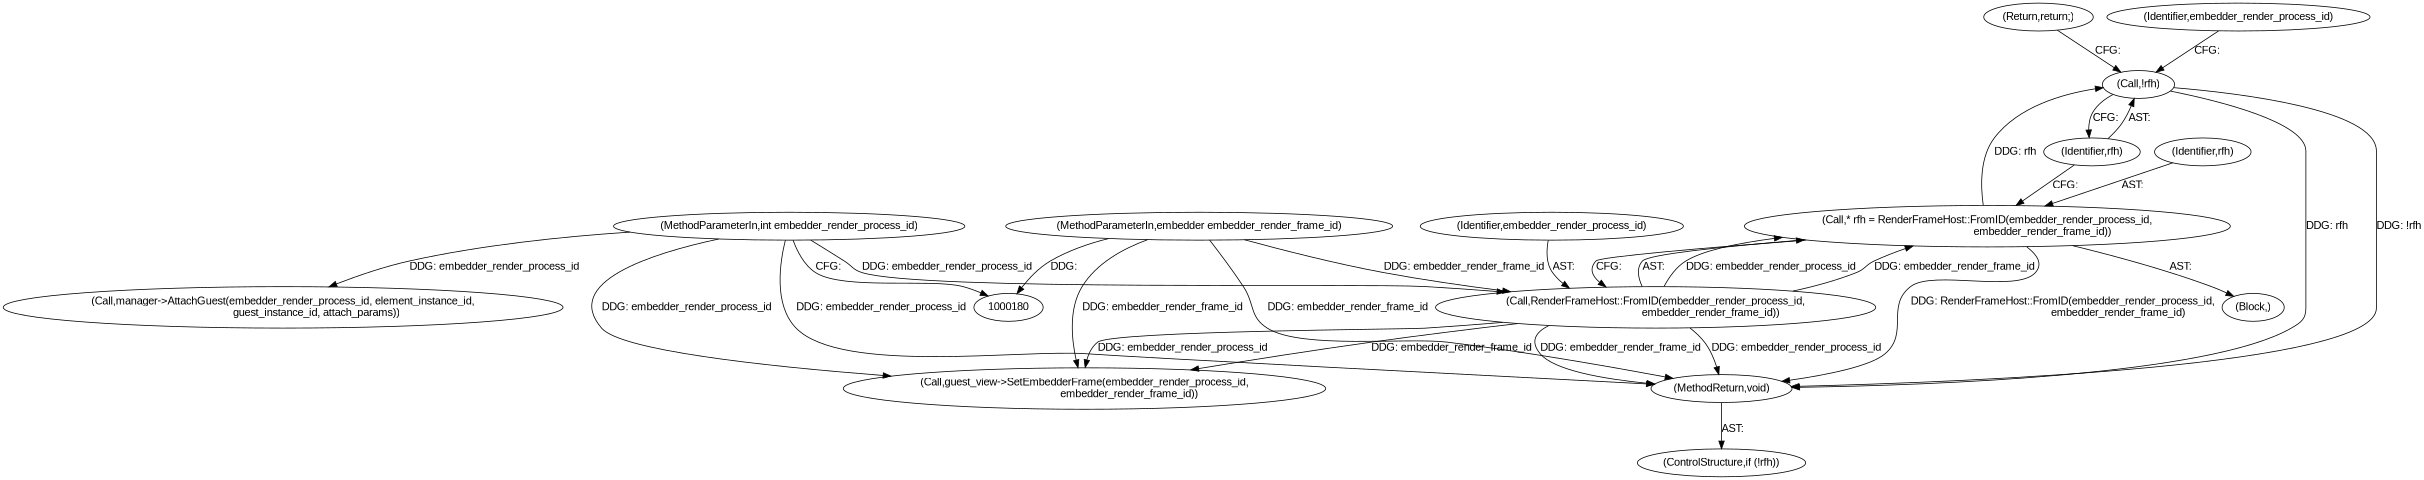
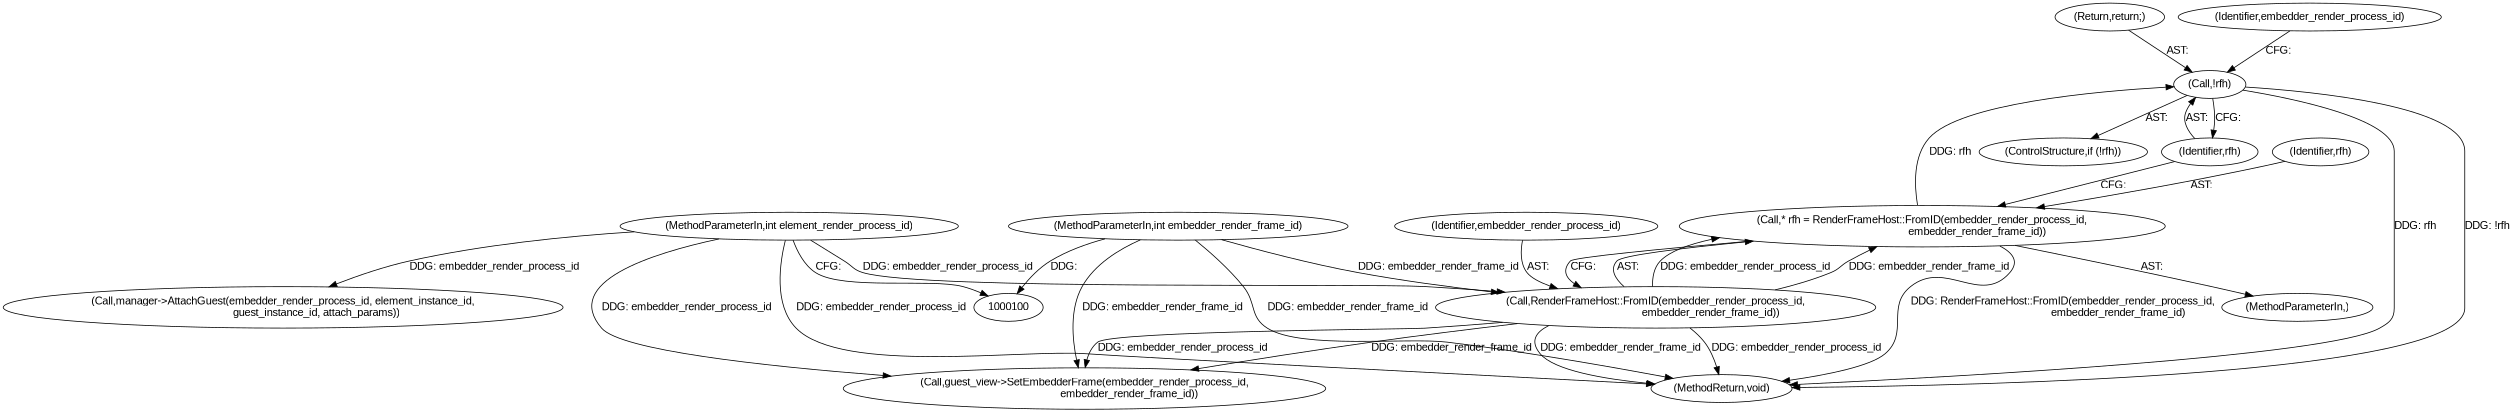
edge "(Return,return;)" -> "(Call,!rfh)": label "CFG: " -> "AST: "
node "(MethodParameterIn,int embedder_render_process_id)": label "(MethodParameterIn,int embedder_render_process_id)" -> "(MethodParameterIn,int element_render_process_id)"
node "(MethodParameterIn,embedder embedder_render_frame_id)": label "(MethodParameterIn,embedder embedder_render_frame_id)" -> "(MethodParameterIn,int embedder_render_frame_id)"
node "1000180": label "1000180" -> "1000100"
node "(Block,)": label "(Block,)" -> "(MethodParameterIn,)"
edge "(MethodReturn,void)" -> "(ControlStructure,if (!rfh))": now "(Call,!rfh)" -> "(ControlStructure,if (!rfh))"
